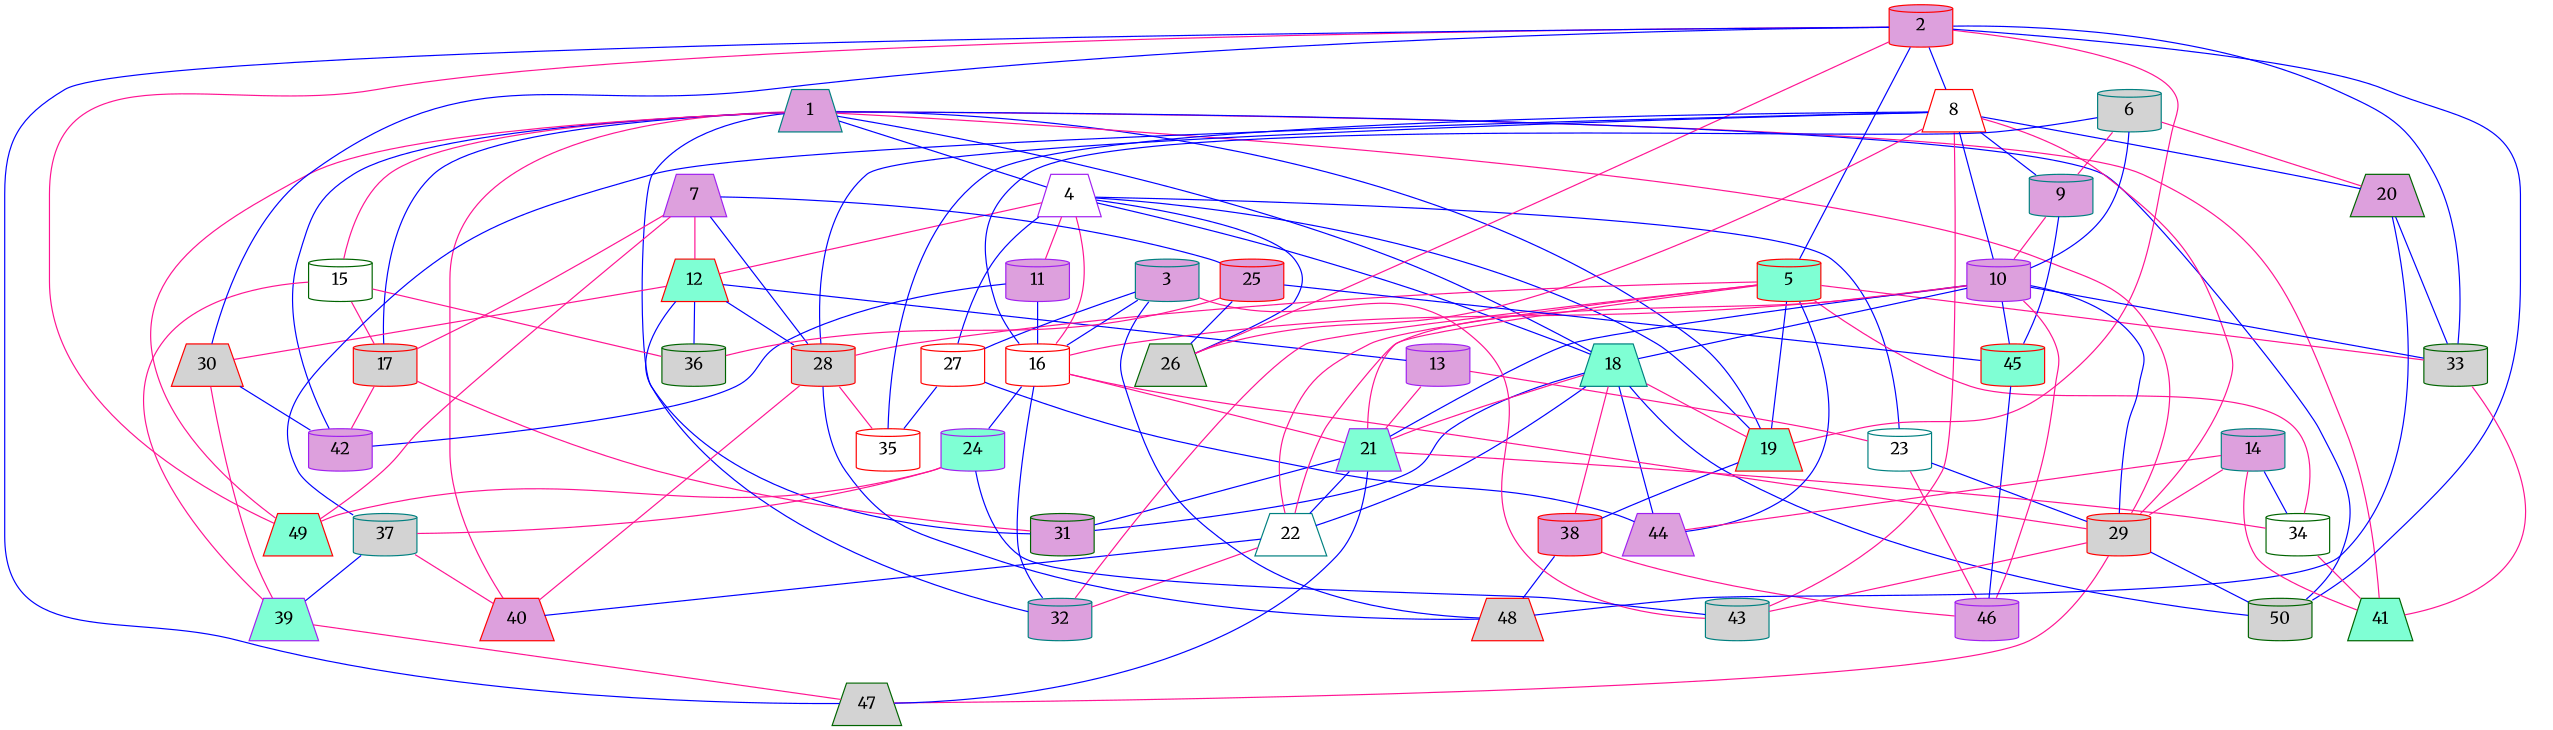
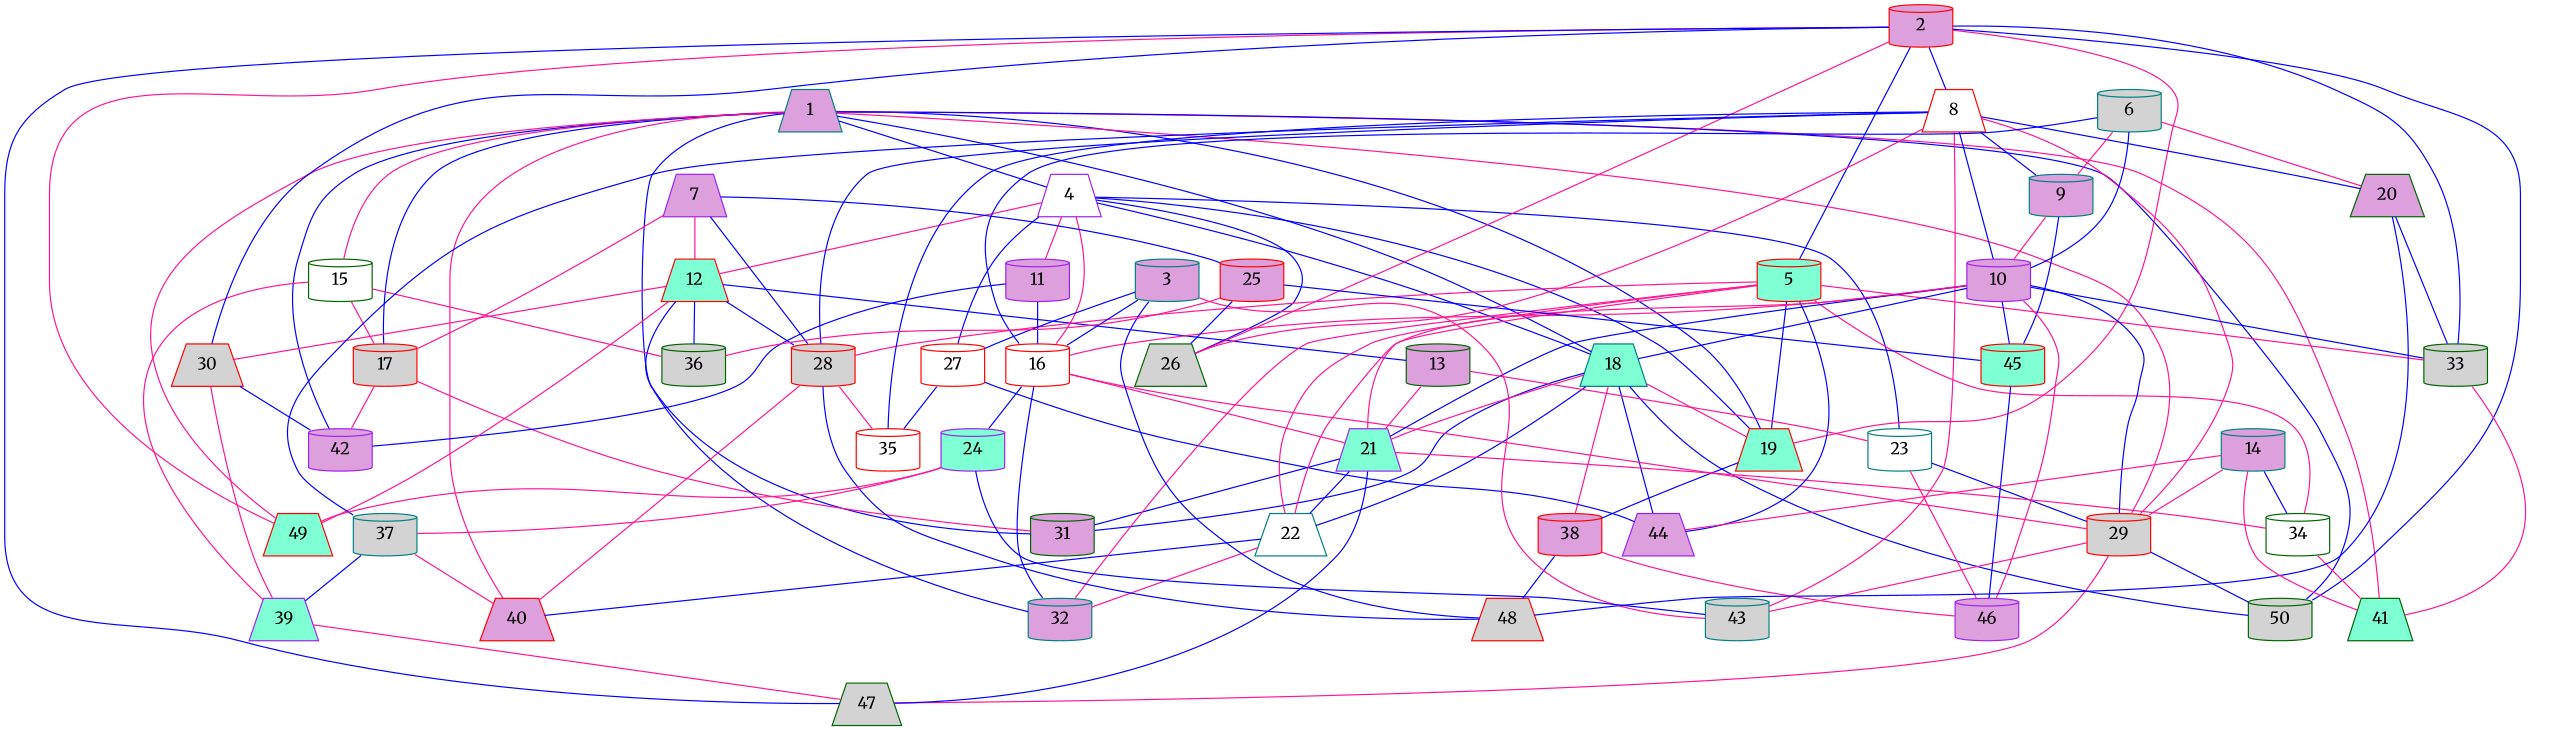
node "13": color purple -> darkgreen
edge "7" -- "49": now "12" -- "49"
